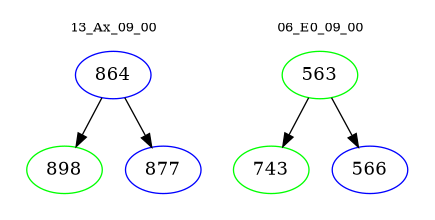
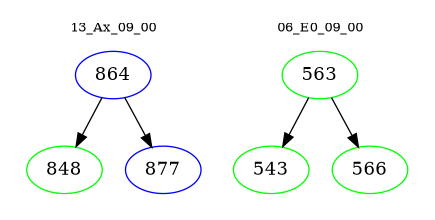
node "898": label "898" -> "848"
node "743": label "743" -> "543"
node "566": color blue -> green
